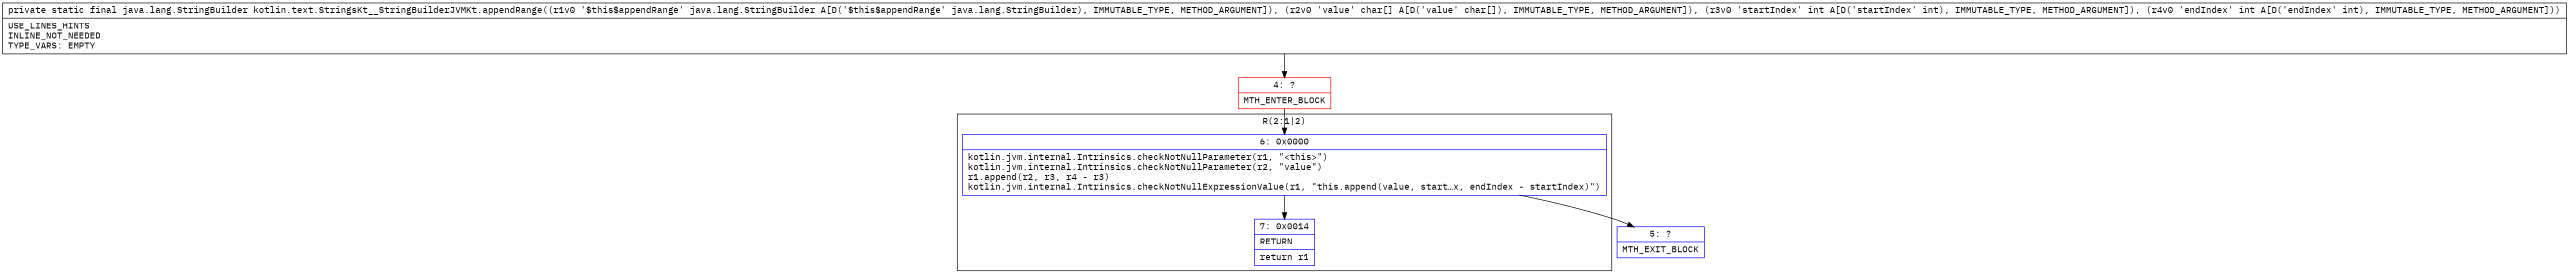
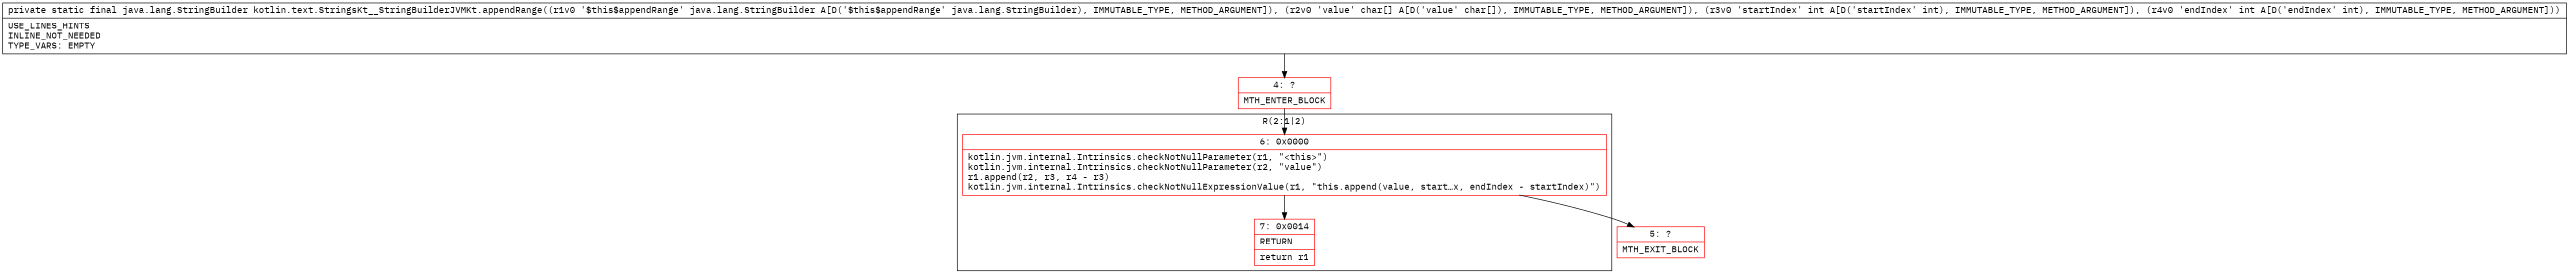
node "6: 0x0000": color blue -> red
node "7: 0x0014": color blue -> red
node "5: ?": color blue -> red
